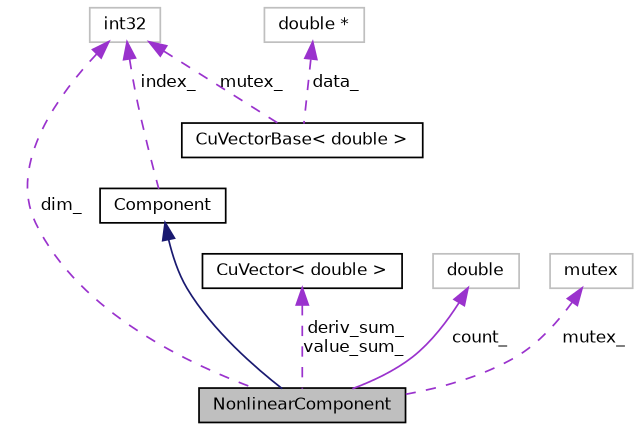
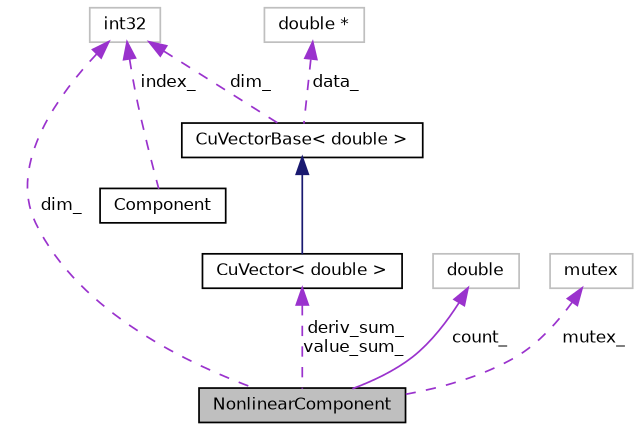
edge "CuVectorBase< double >" -> "int32": label " mutex_" -> " dim_"
edge "CuVector< double >" -> "CuVectorBase< double >": added
edge "NonlinearComponent" -> "Component": removed
